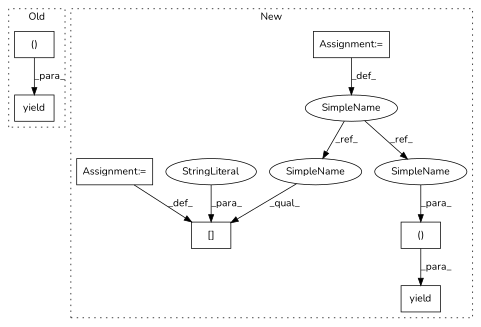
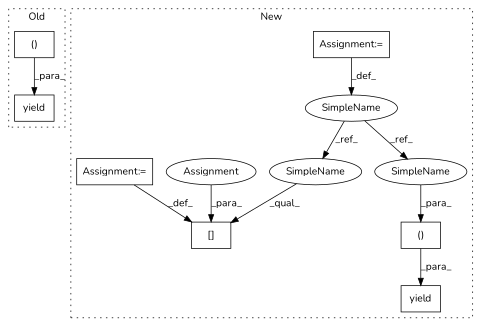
node "StringLiteral": label "StringLiteral" -> "Assignment"
